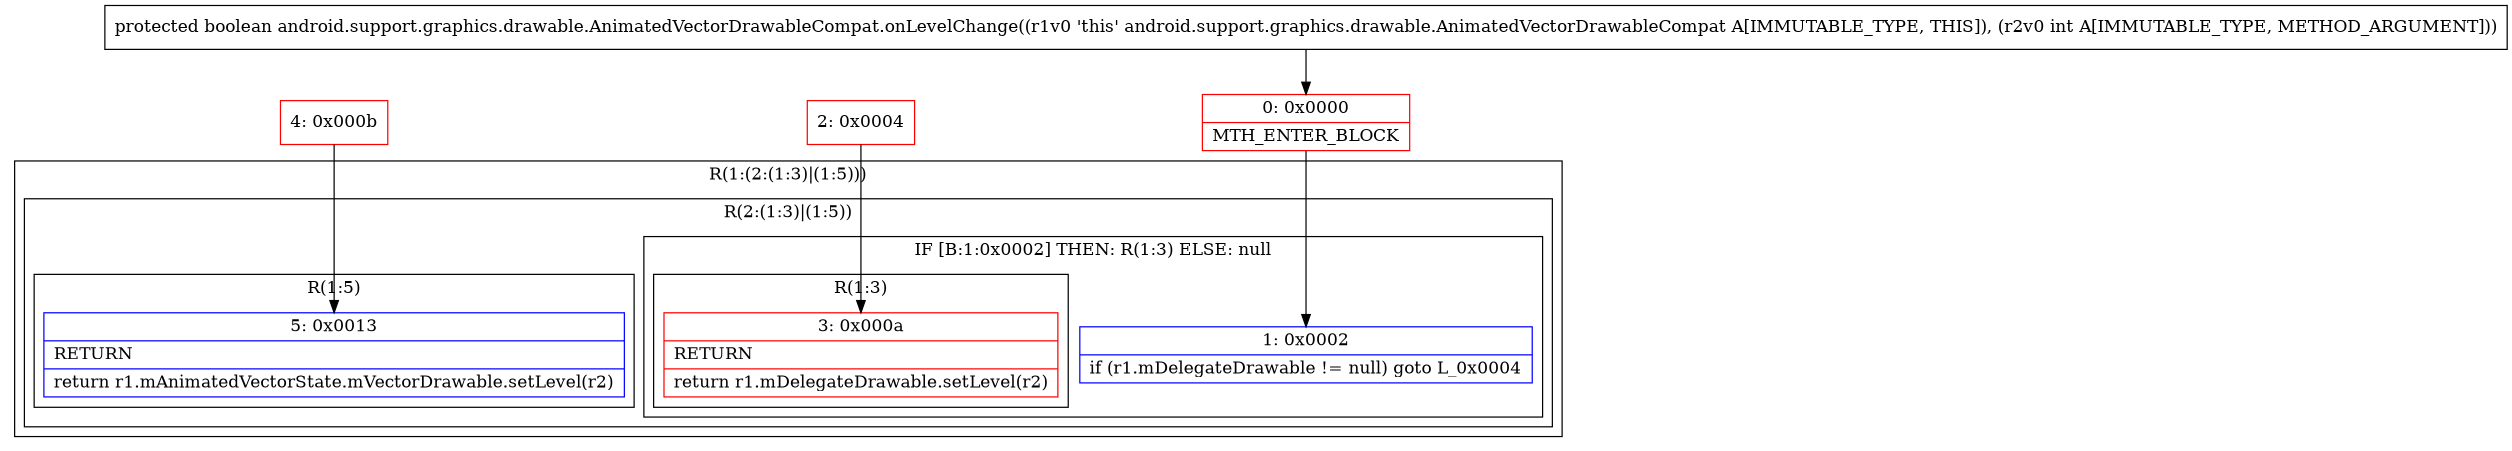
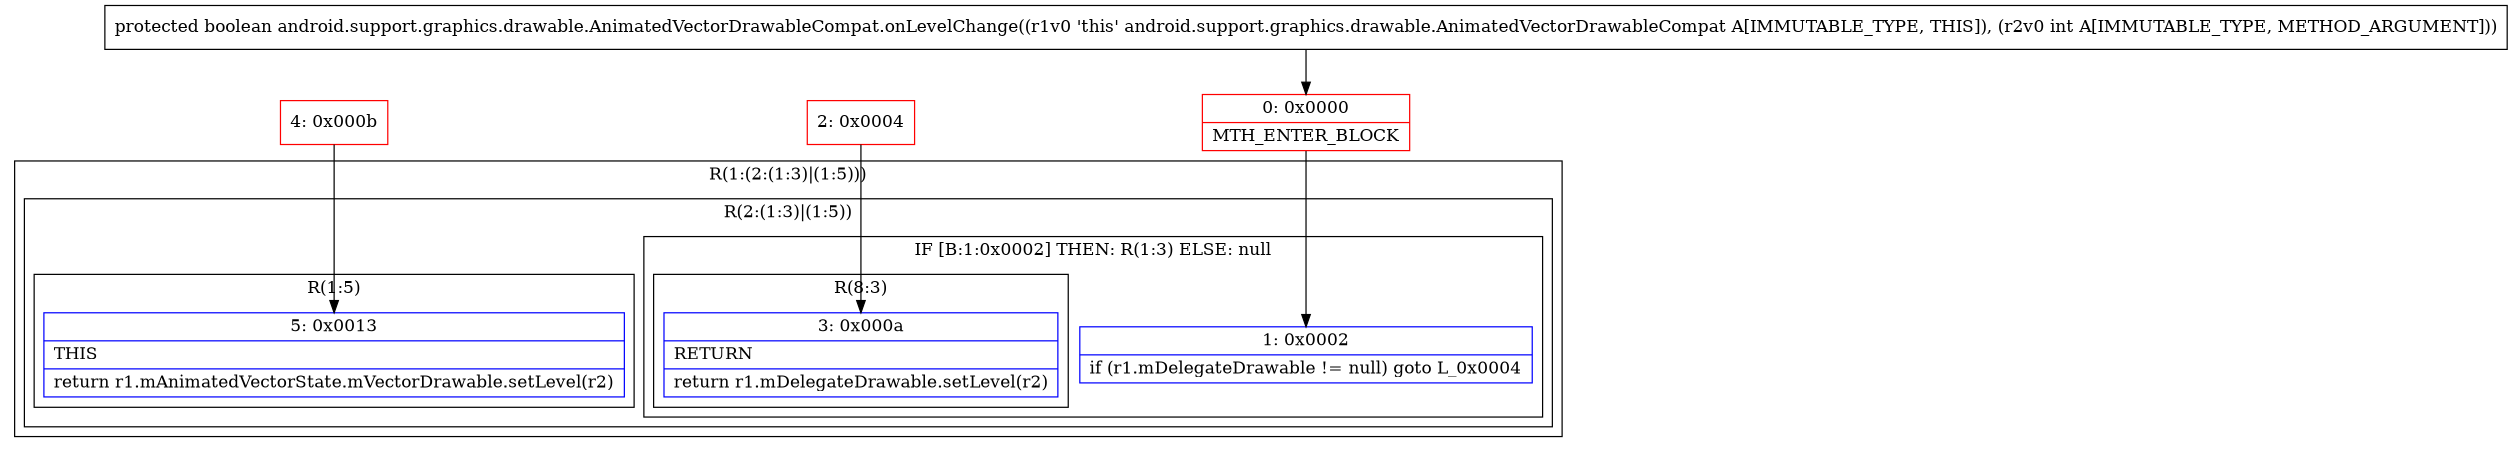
cluster "R(1:3)": label "R(1:3)" -> "R(8:3)"
node "5: 0x0013": text "RETURN" -> "THIS"
node "3: 0x000a": color red -> blue
